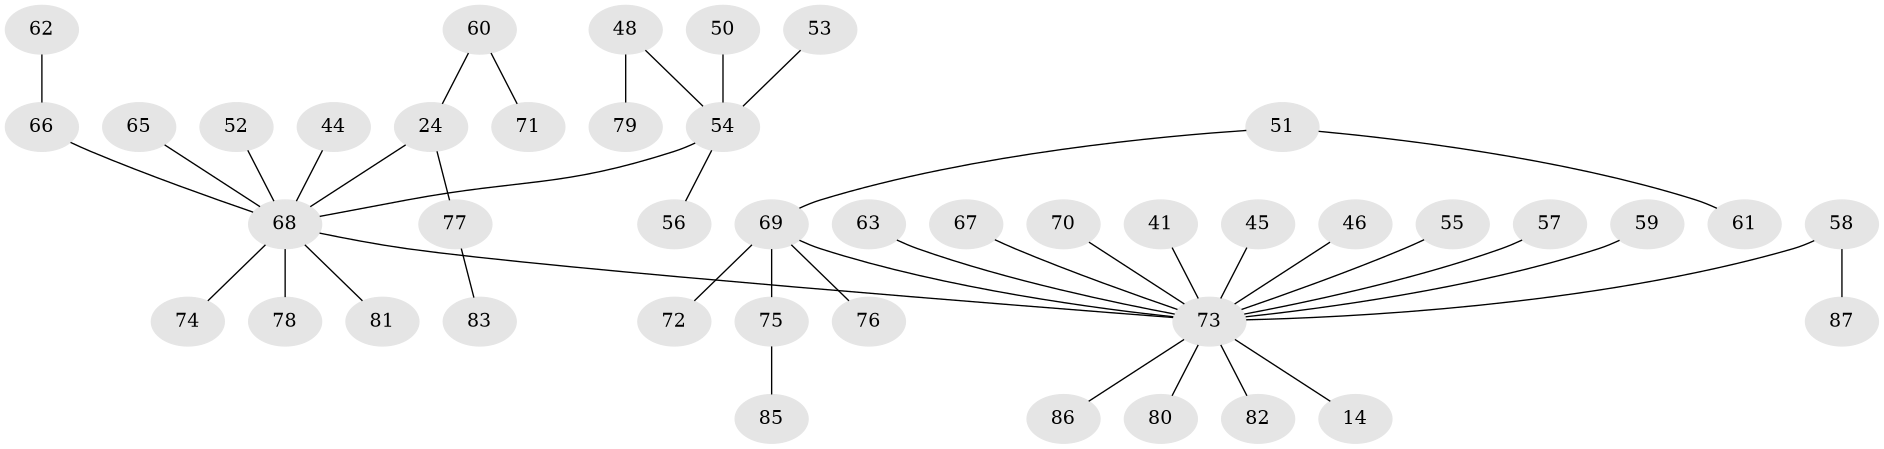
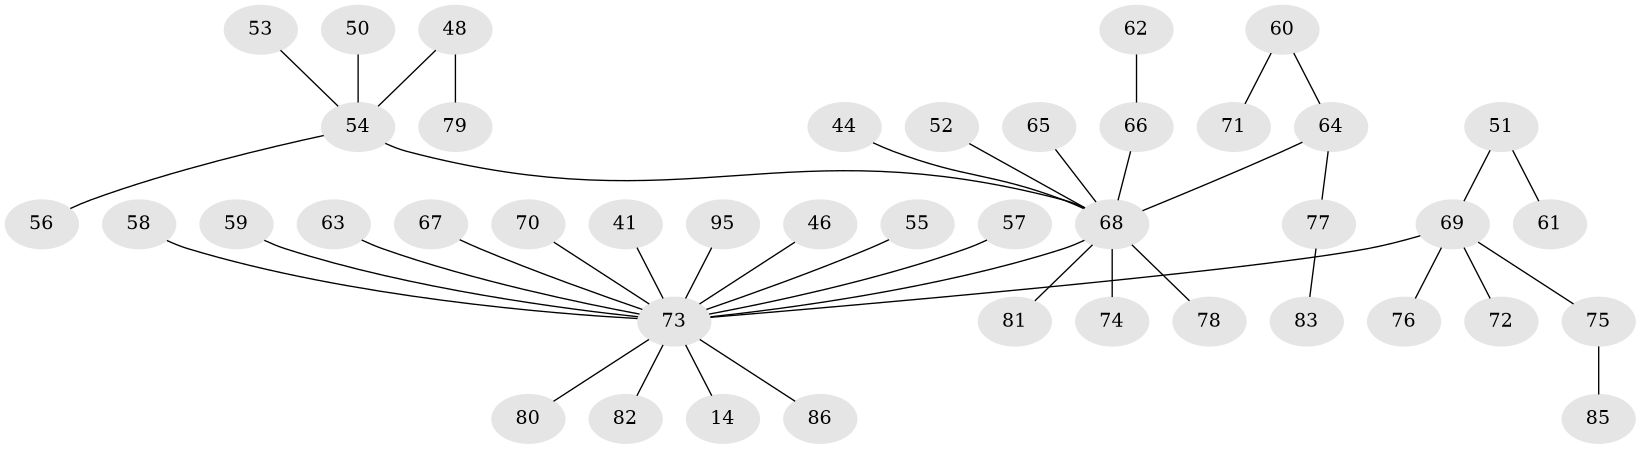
node "24": label "24" -> "64"
node "45": label "45" -> "95"
node "87": removed
